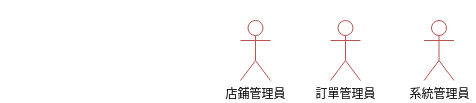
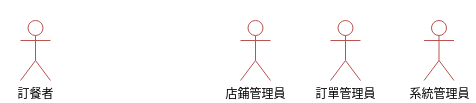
node "訂餐者": added
